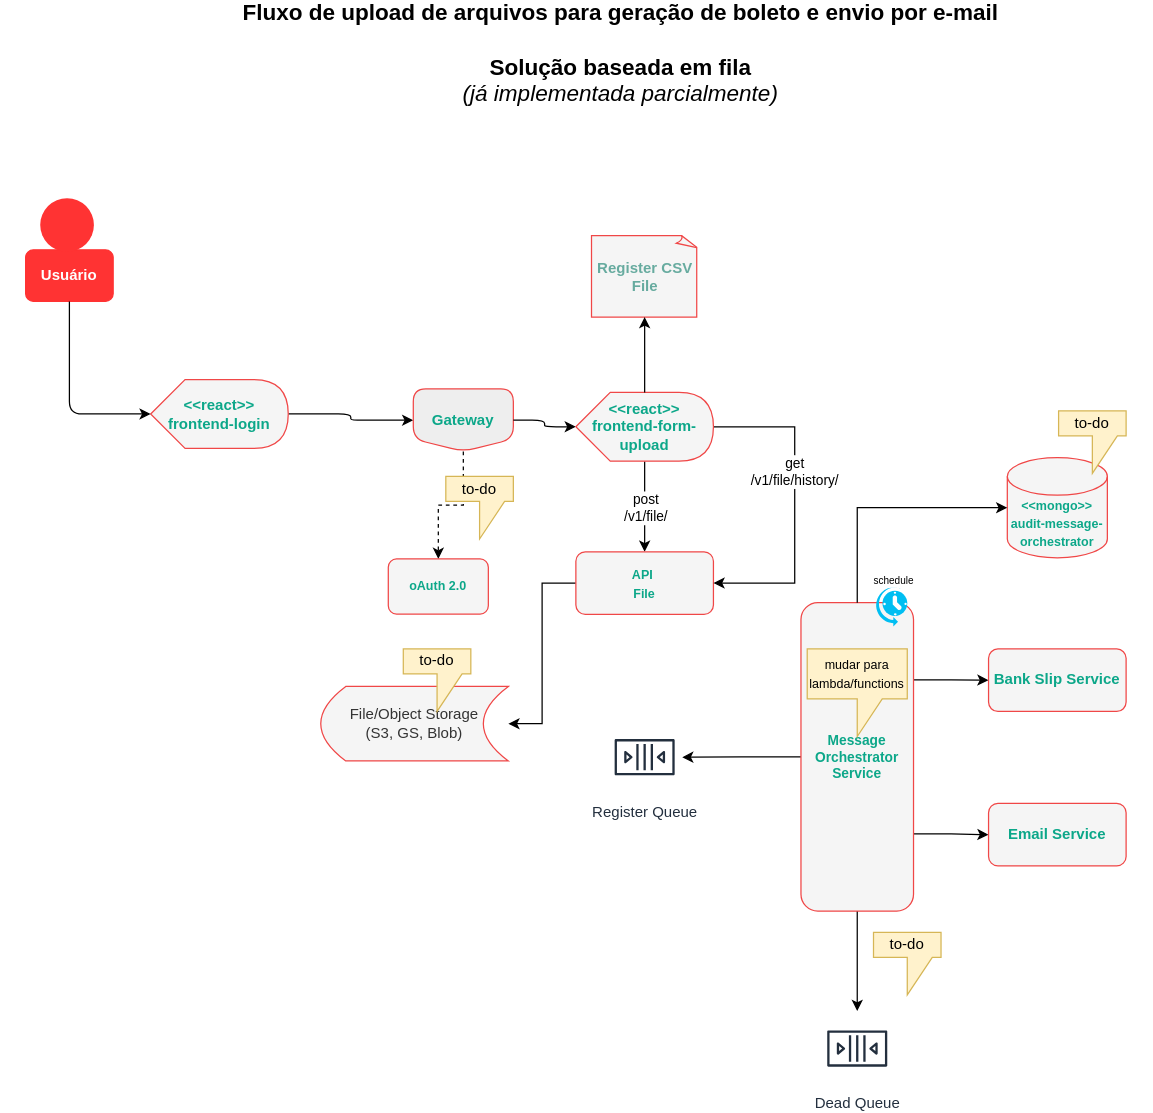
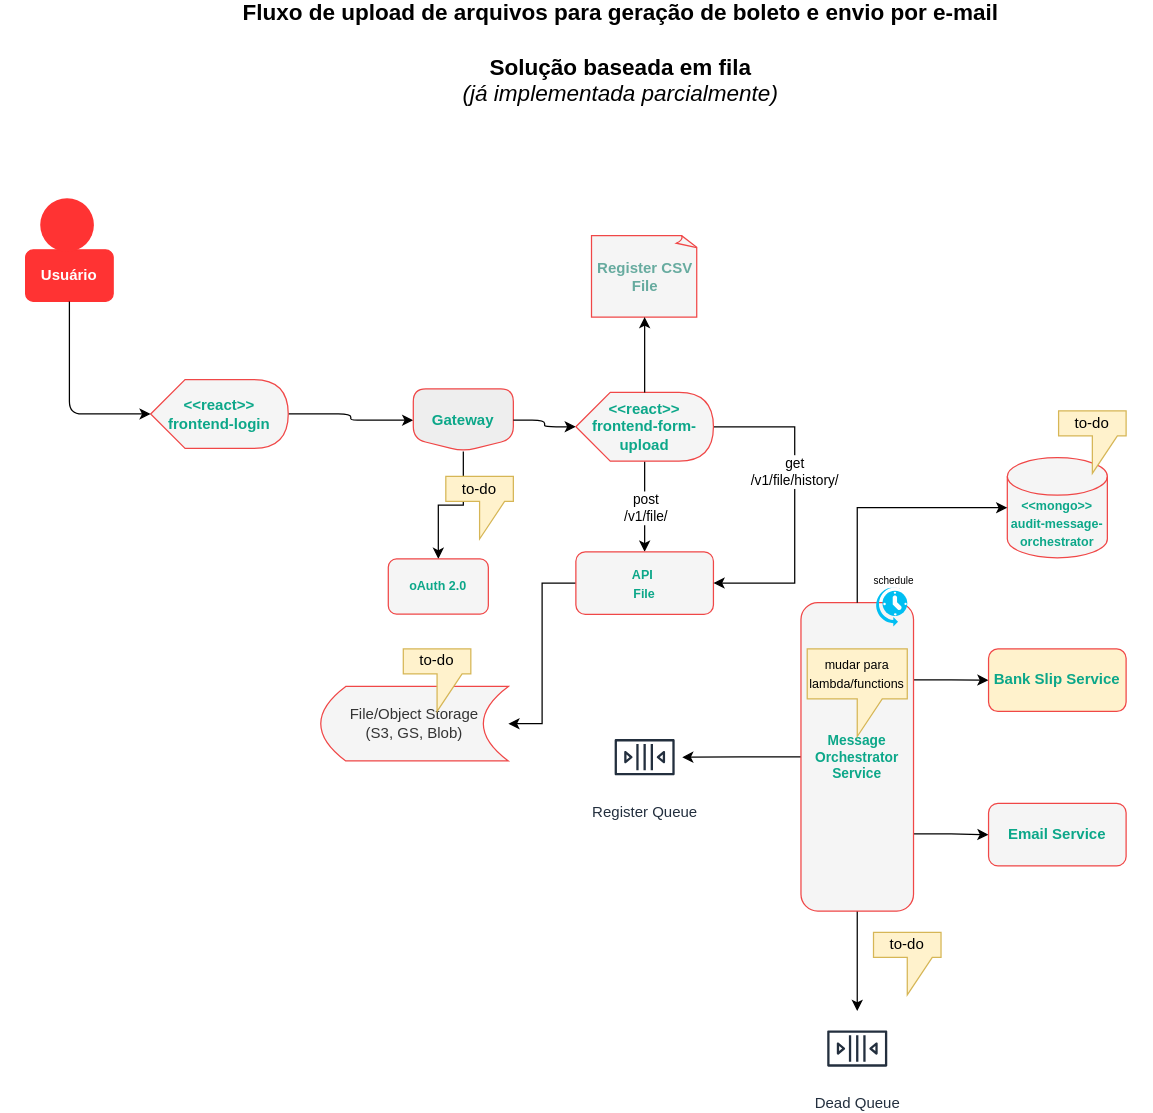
edge "Gateway" -> "oAuth 2.0": style dashed -> solid
node "Bank Slip Service": fillcolor #f5f5f5 -> #fff2cc
